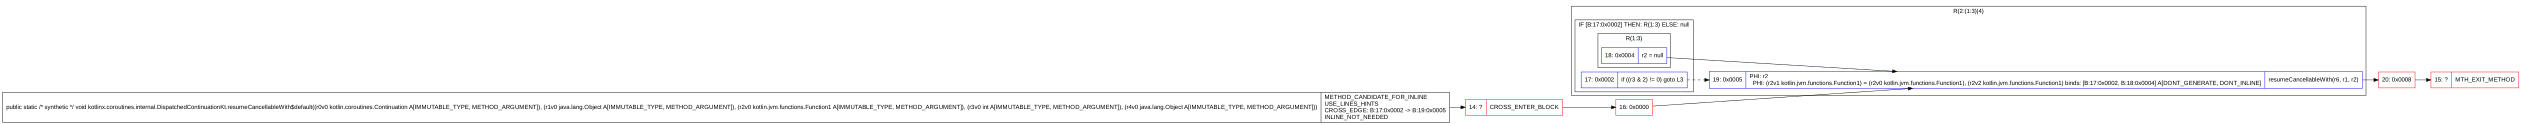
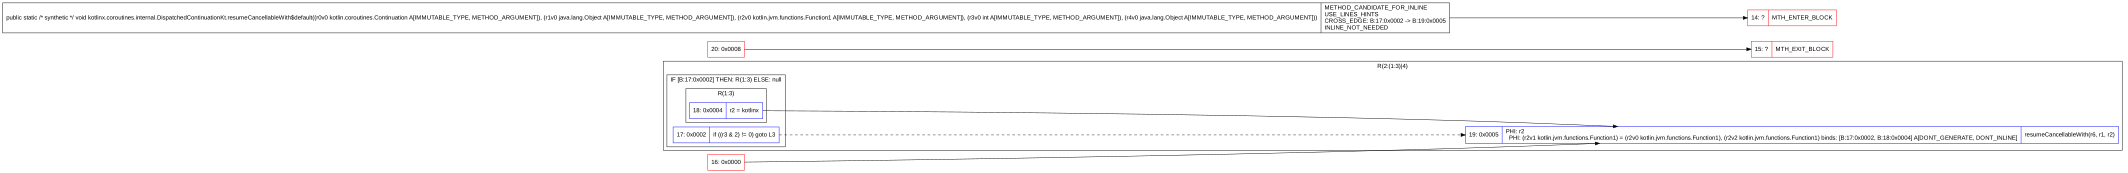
node "18: 0x0004": text "r2 = null" -> "r2 = kotlinx"
edge "19: 0x0005" -> "20: 0x0008": removed
node "15: ?": text "MTH_EXIT_METHOD" -> "MTH_EXIT_BLOCK"
node "14: ?": text "CROSS_ENTER_BLOCK" -> "MTH_ENTER_BLOCK"
edge "14: ?" -> "16: 0x0000": removed
